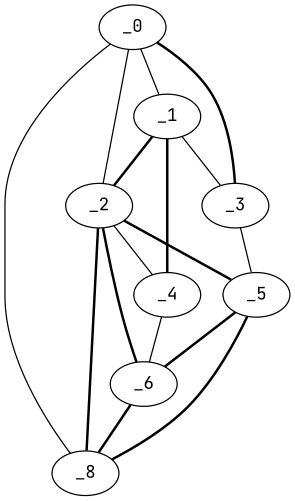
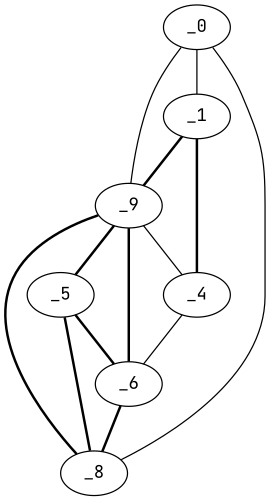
node "_2": label "_2" -> "_9"
node "_3": removed
